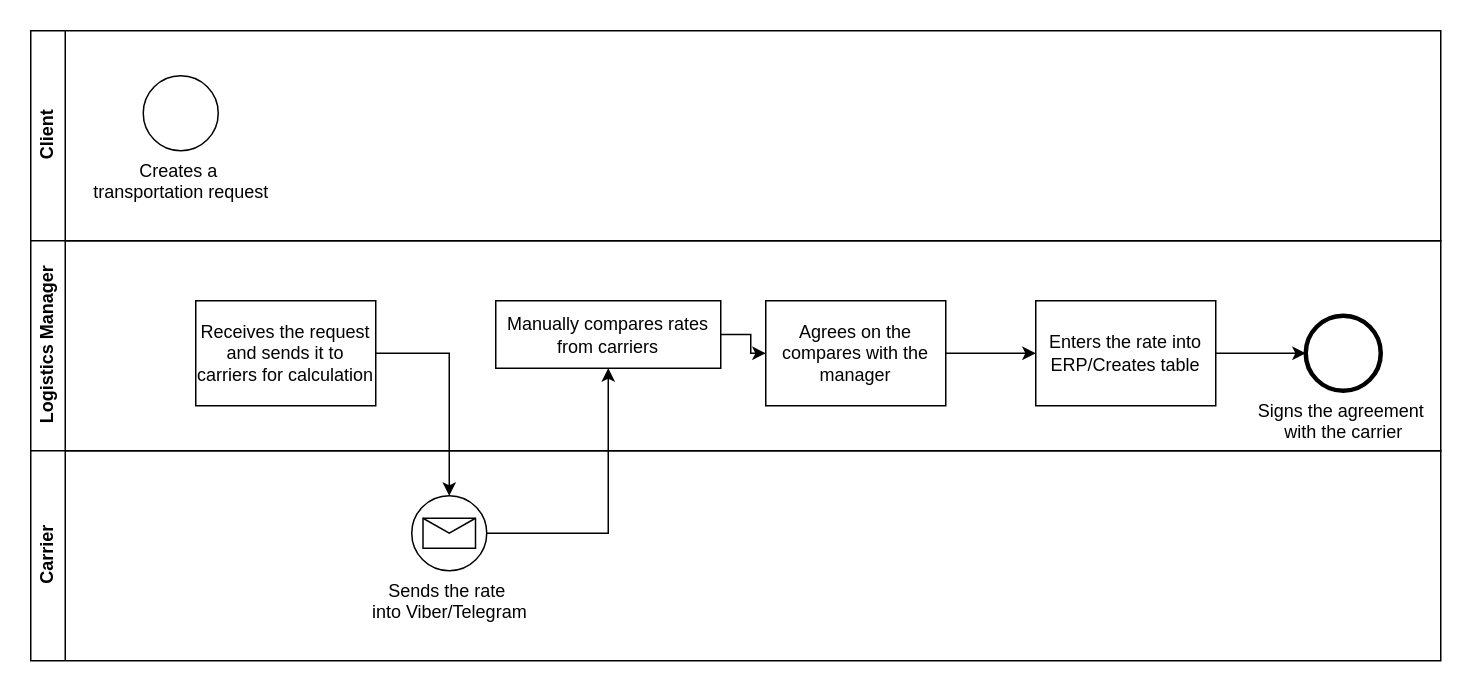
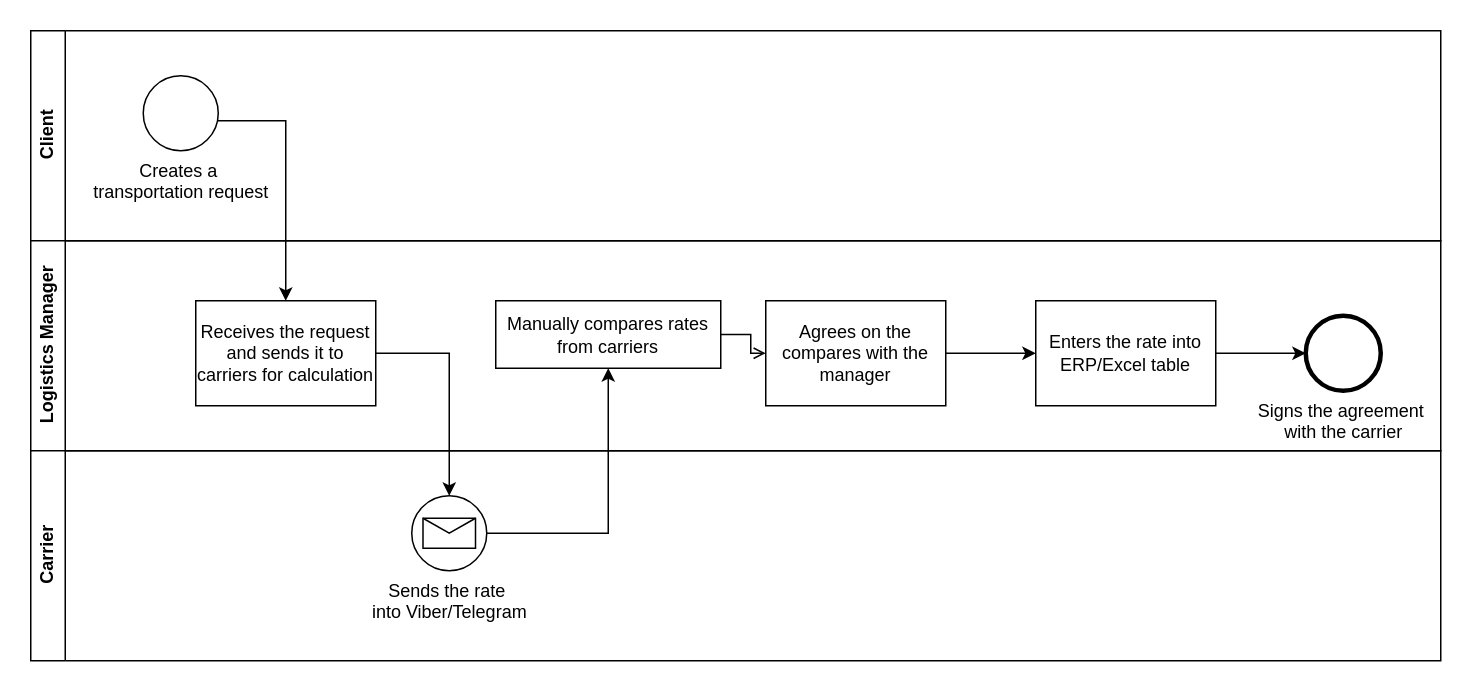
edge "Creates a transportation request" -> "Receives the request and sends it to carriers for calculation": added
edge "Manually compares rates from carriers" -> "Agrees on the compares with the manager": arrowhead classic -> open
node "Enters the rate into ERP/Creates table": label "Enters the rate into ERP/Creates table" -> "Enters the rate into ERP/Excel table"
